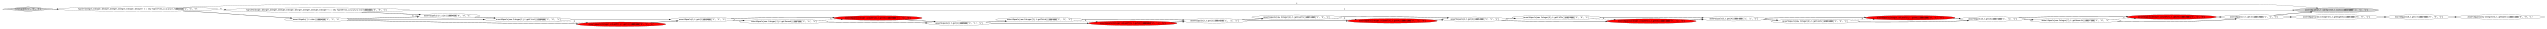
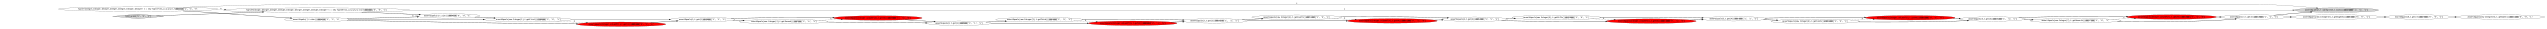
node "testTuple7['1', '0', '0']": removed
node "testTuple9['0', '0', '1']": added
